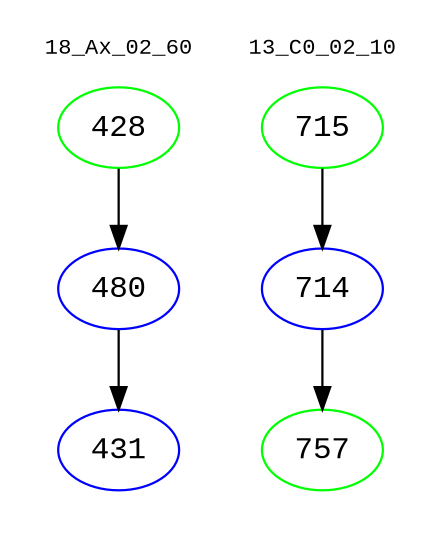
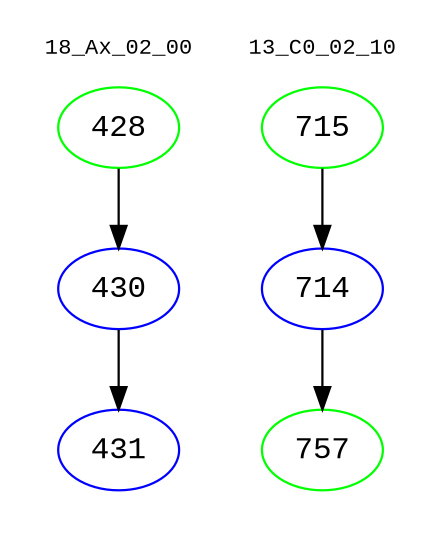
cluster "18_Ax_02_60": label "18_Ax_02_60" -> "18_Ax_02_00"
node "480": label "480" -> "430"
